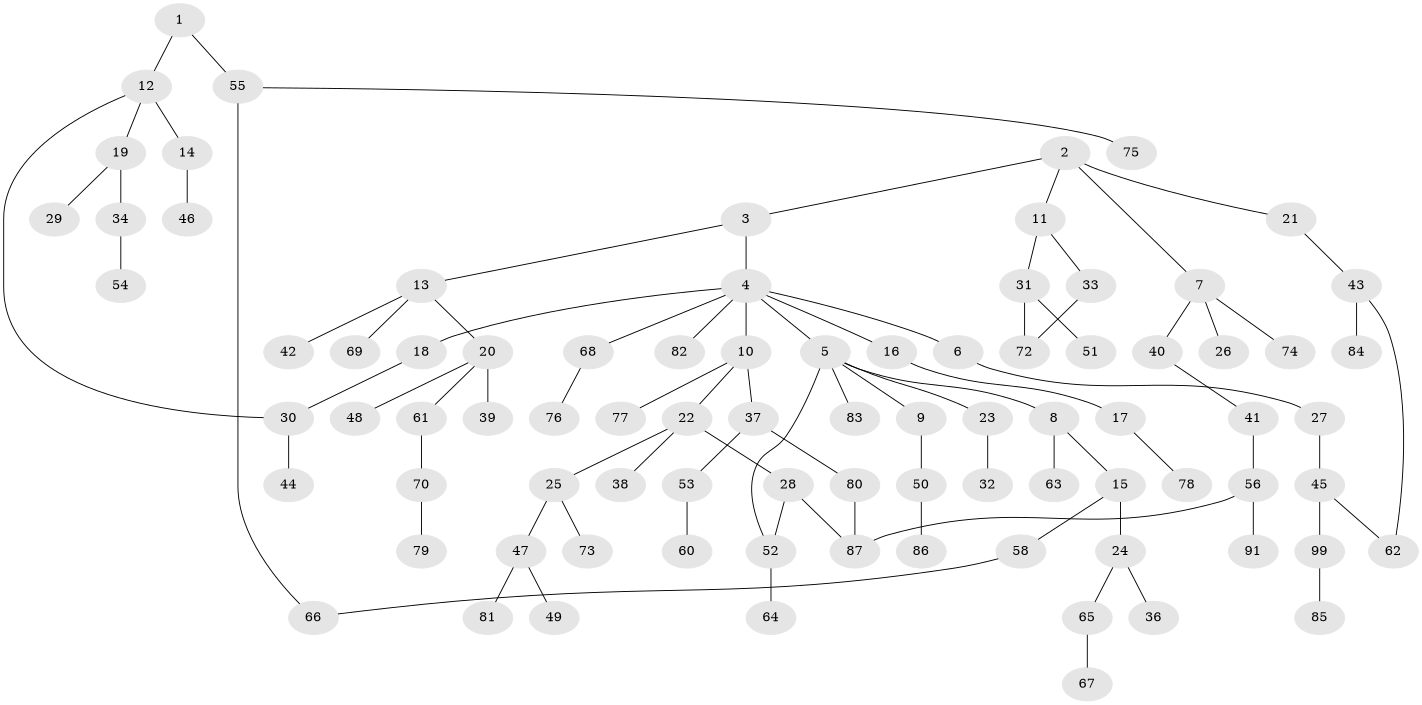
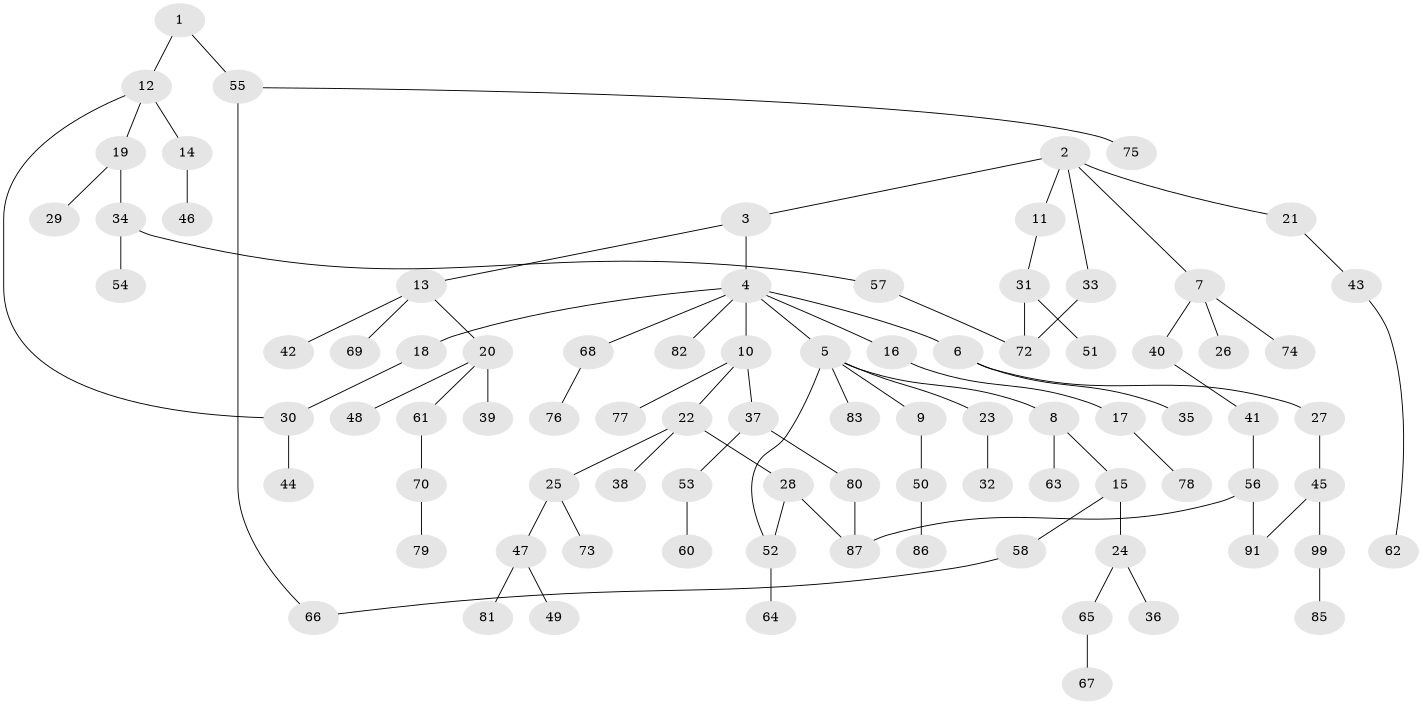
edge "11" -- "33": now "2" -- "33"
node "57": added
node "84": removed
node "35": added
edge "45" -- "62": now "45" -- "91"
